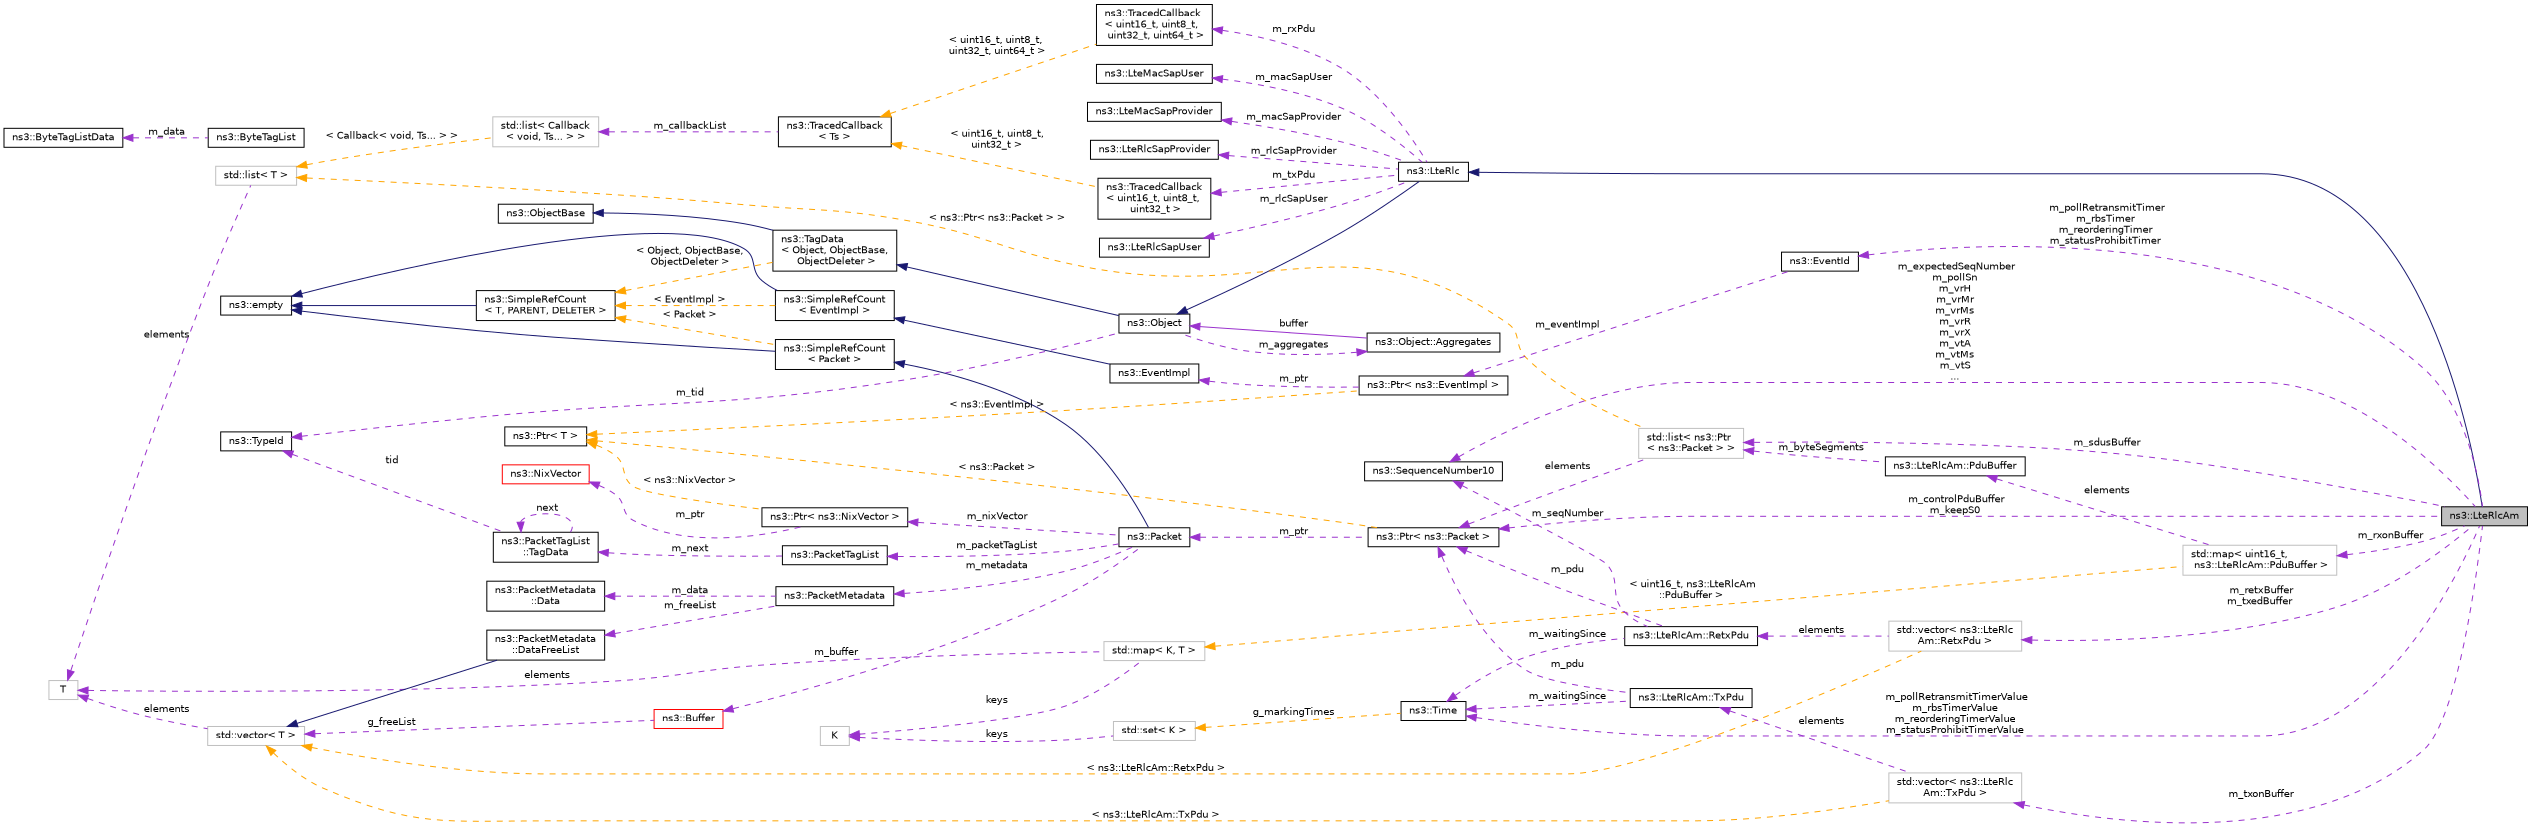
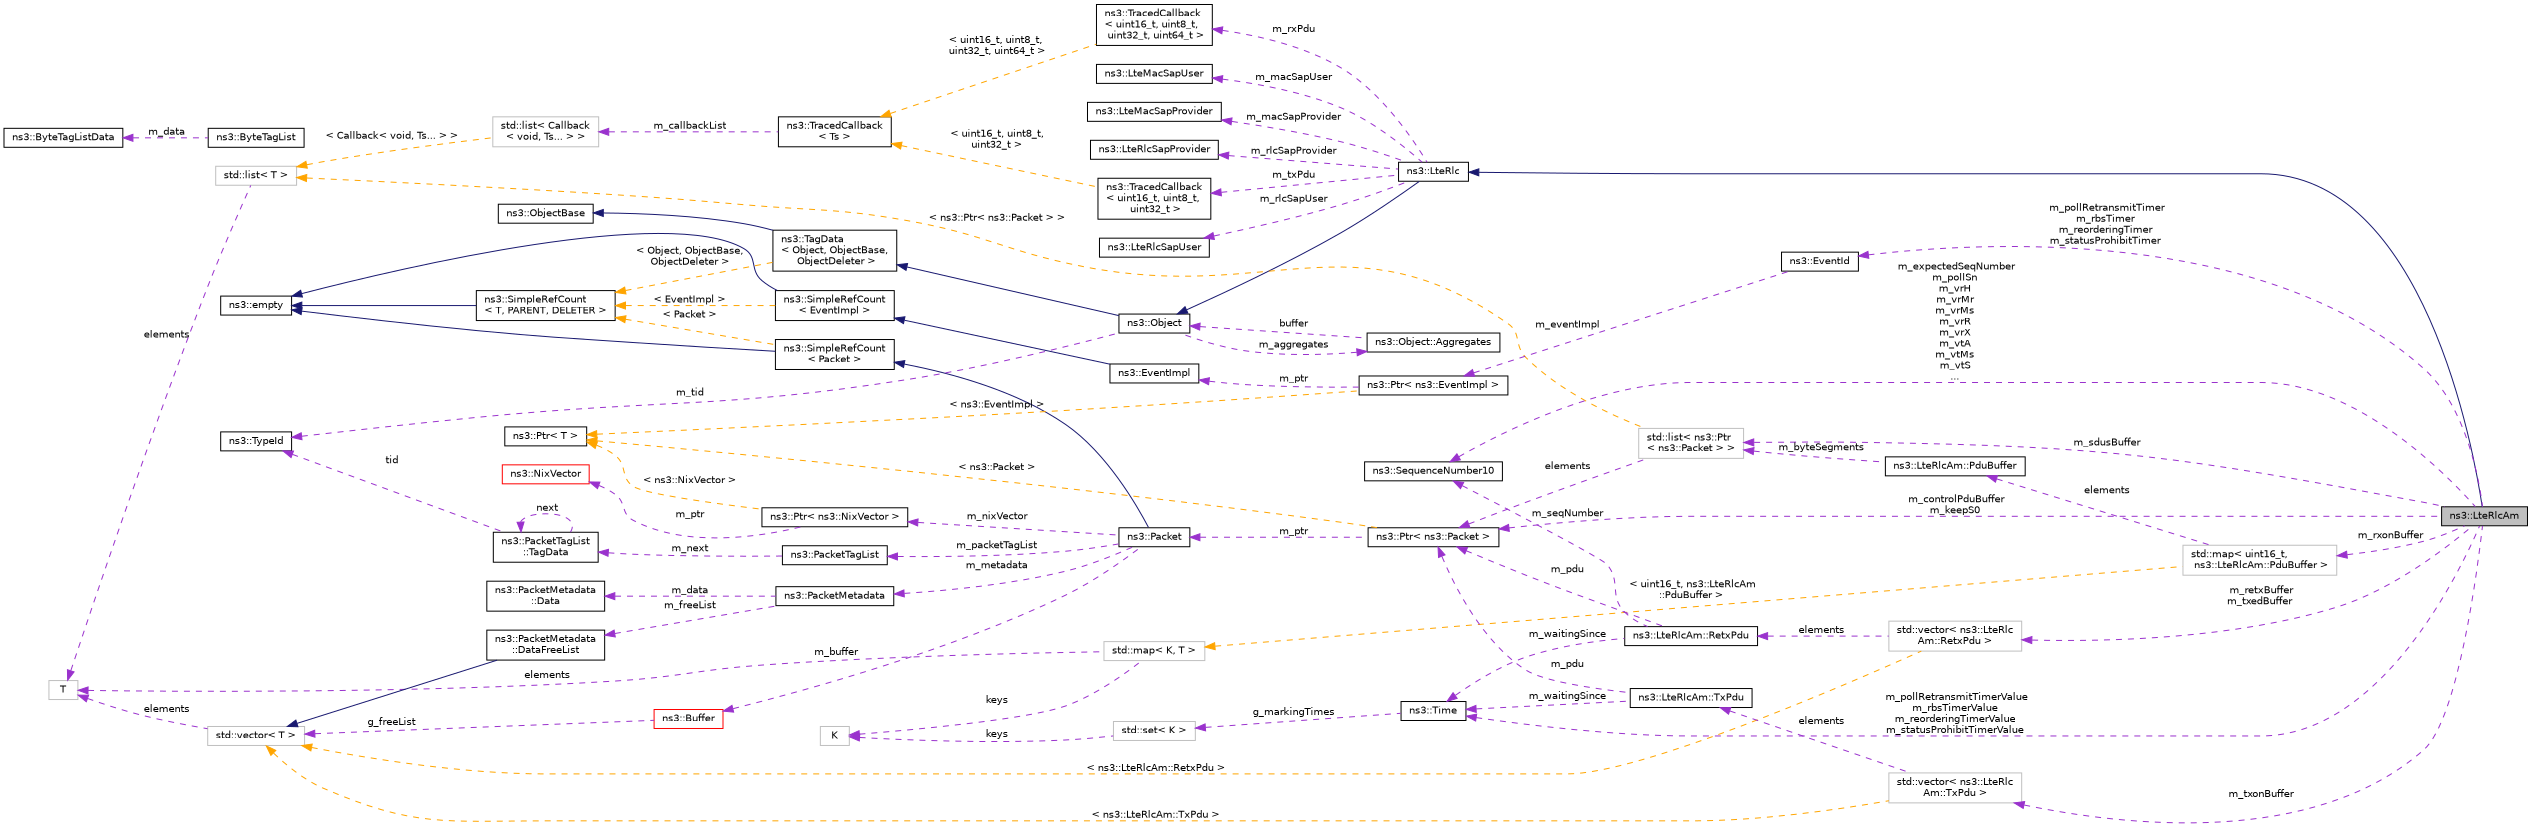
edge "ns3::Object::Aggregates" -> "ns3::Object": style solid -> dashed
edge "ns3::Time" -> "std::set< K >": color orange -> darkorchid3
